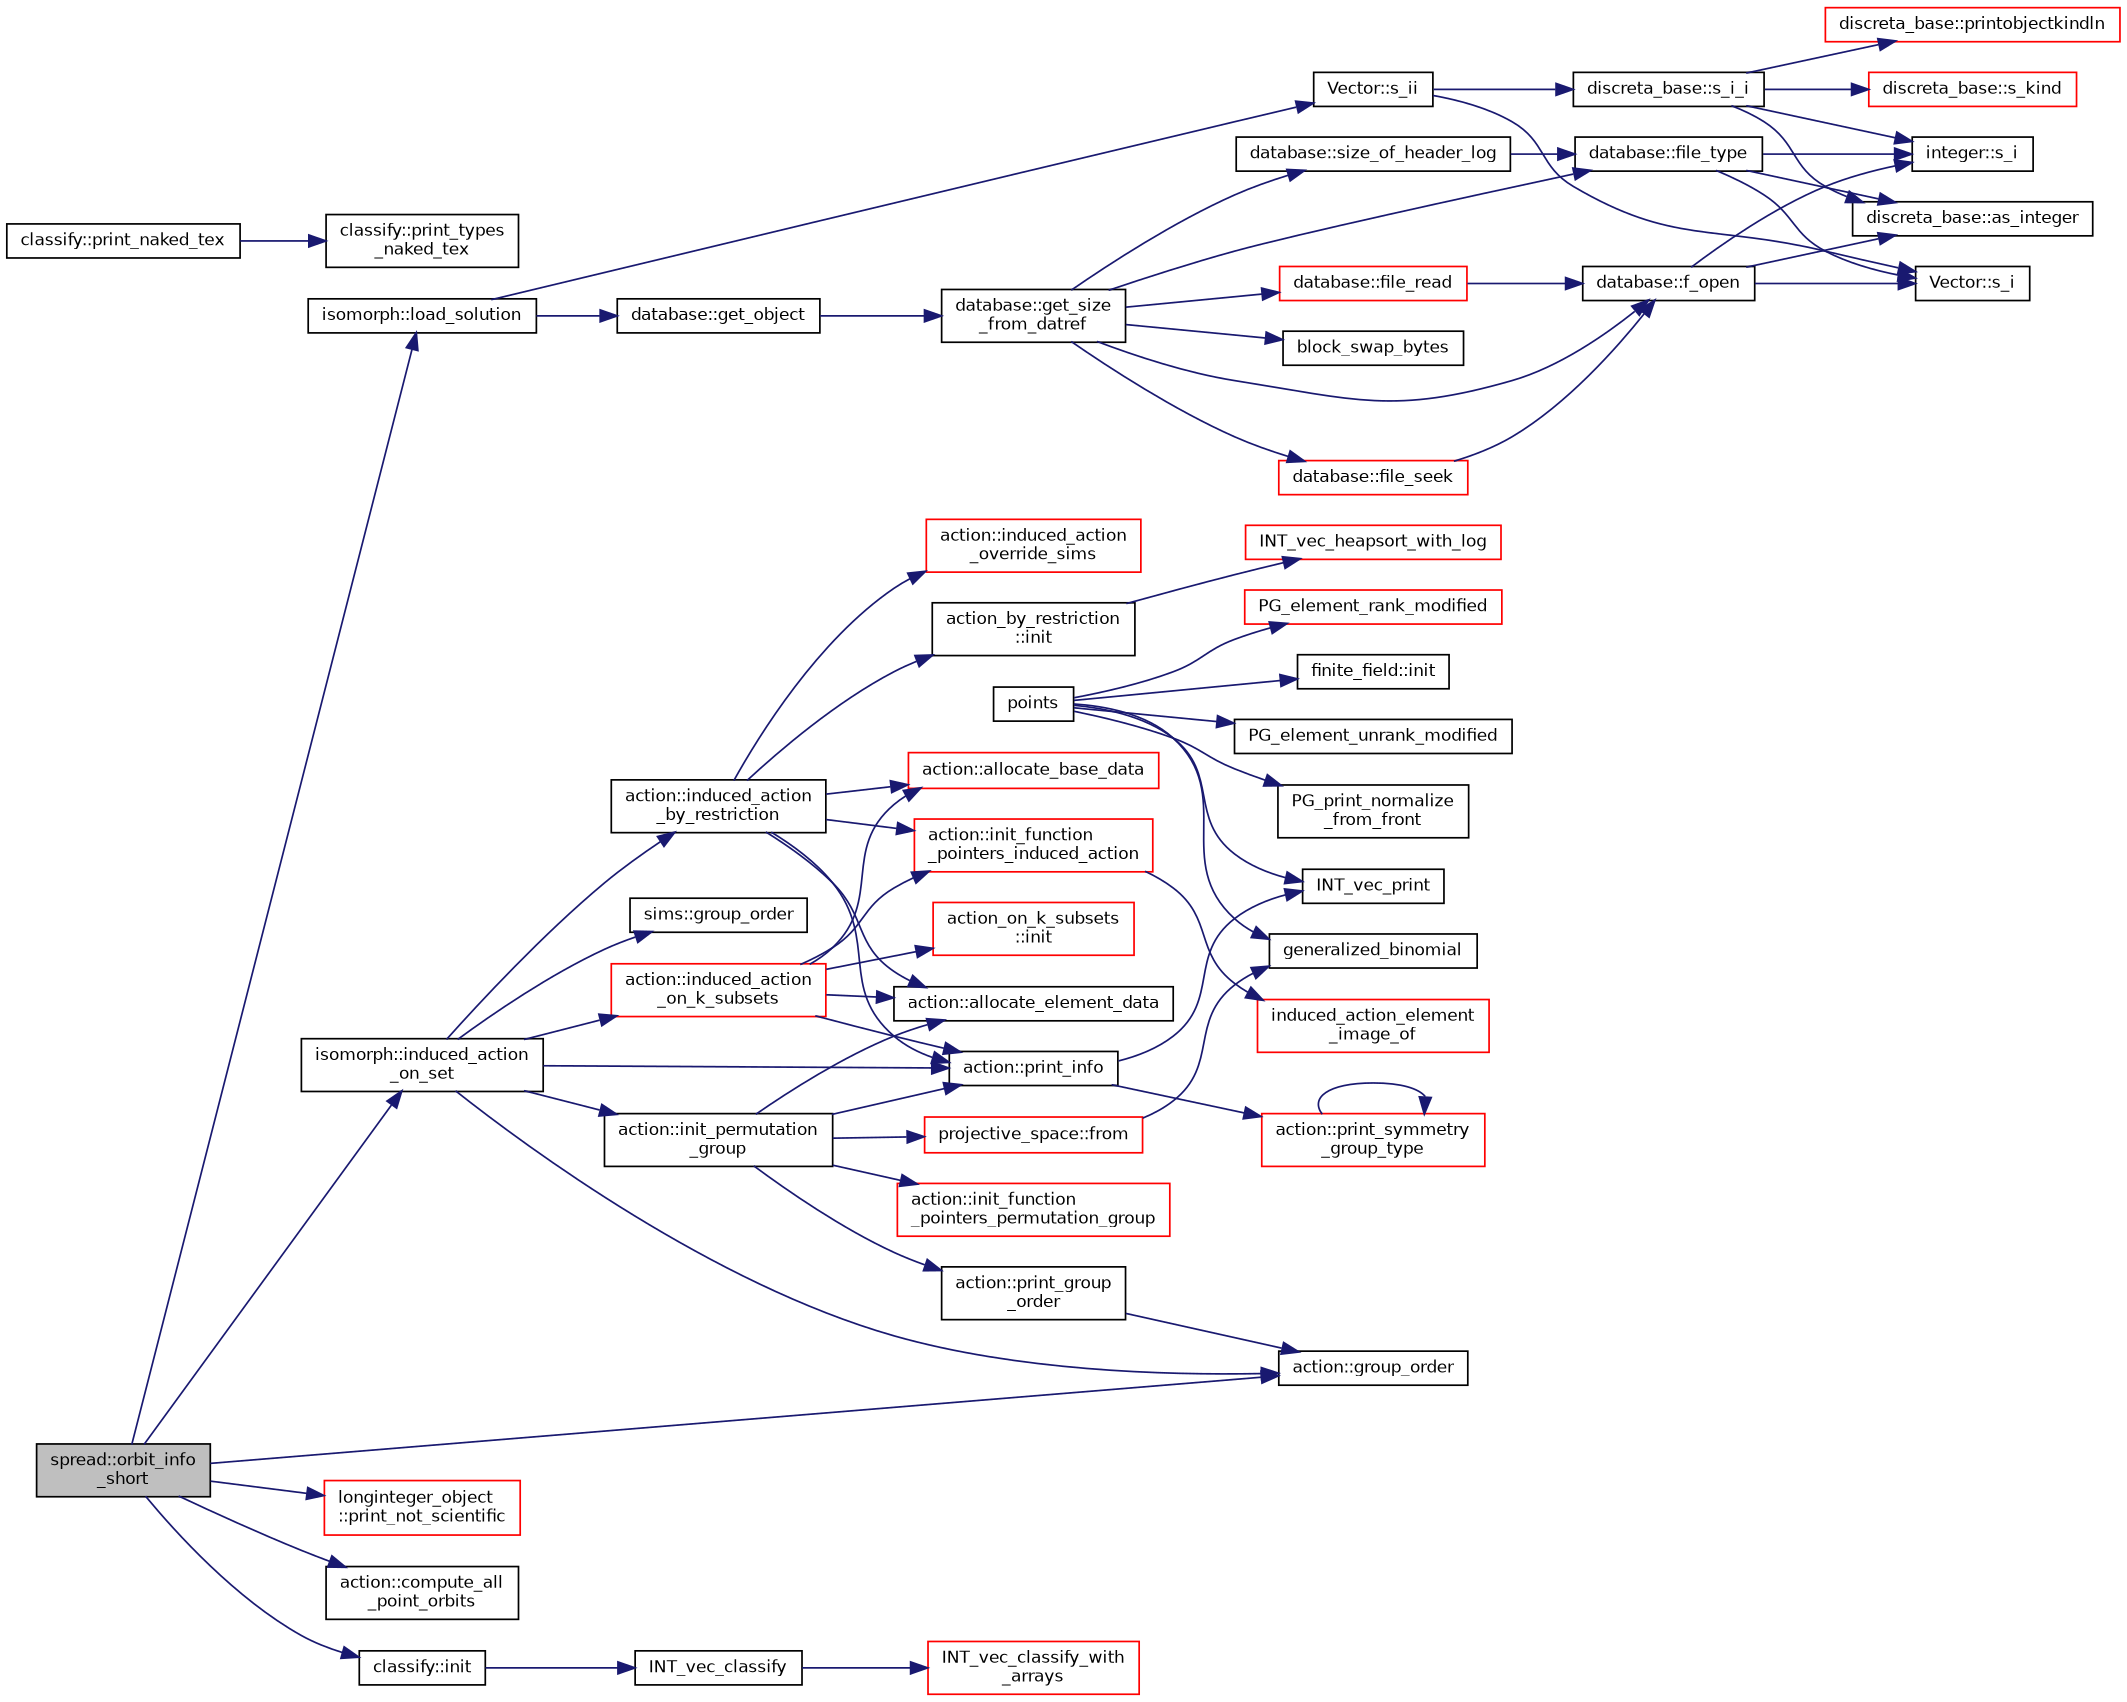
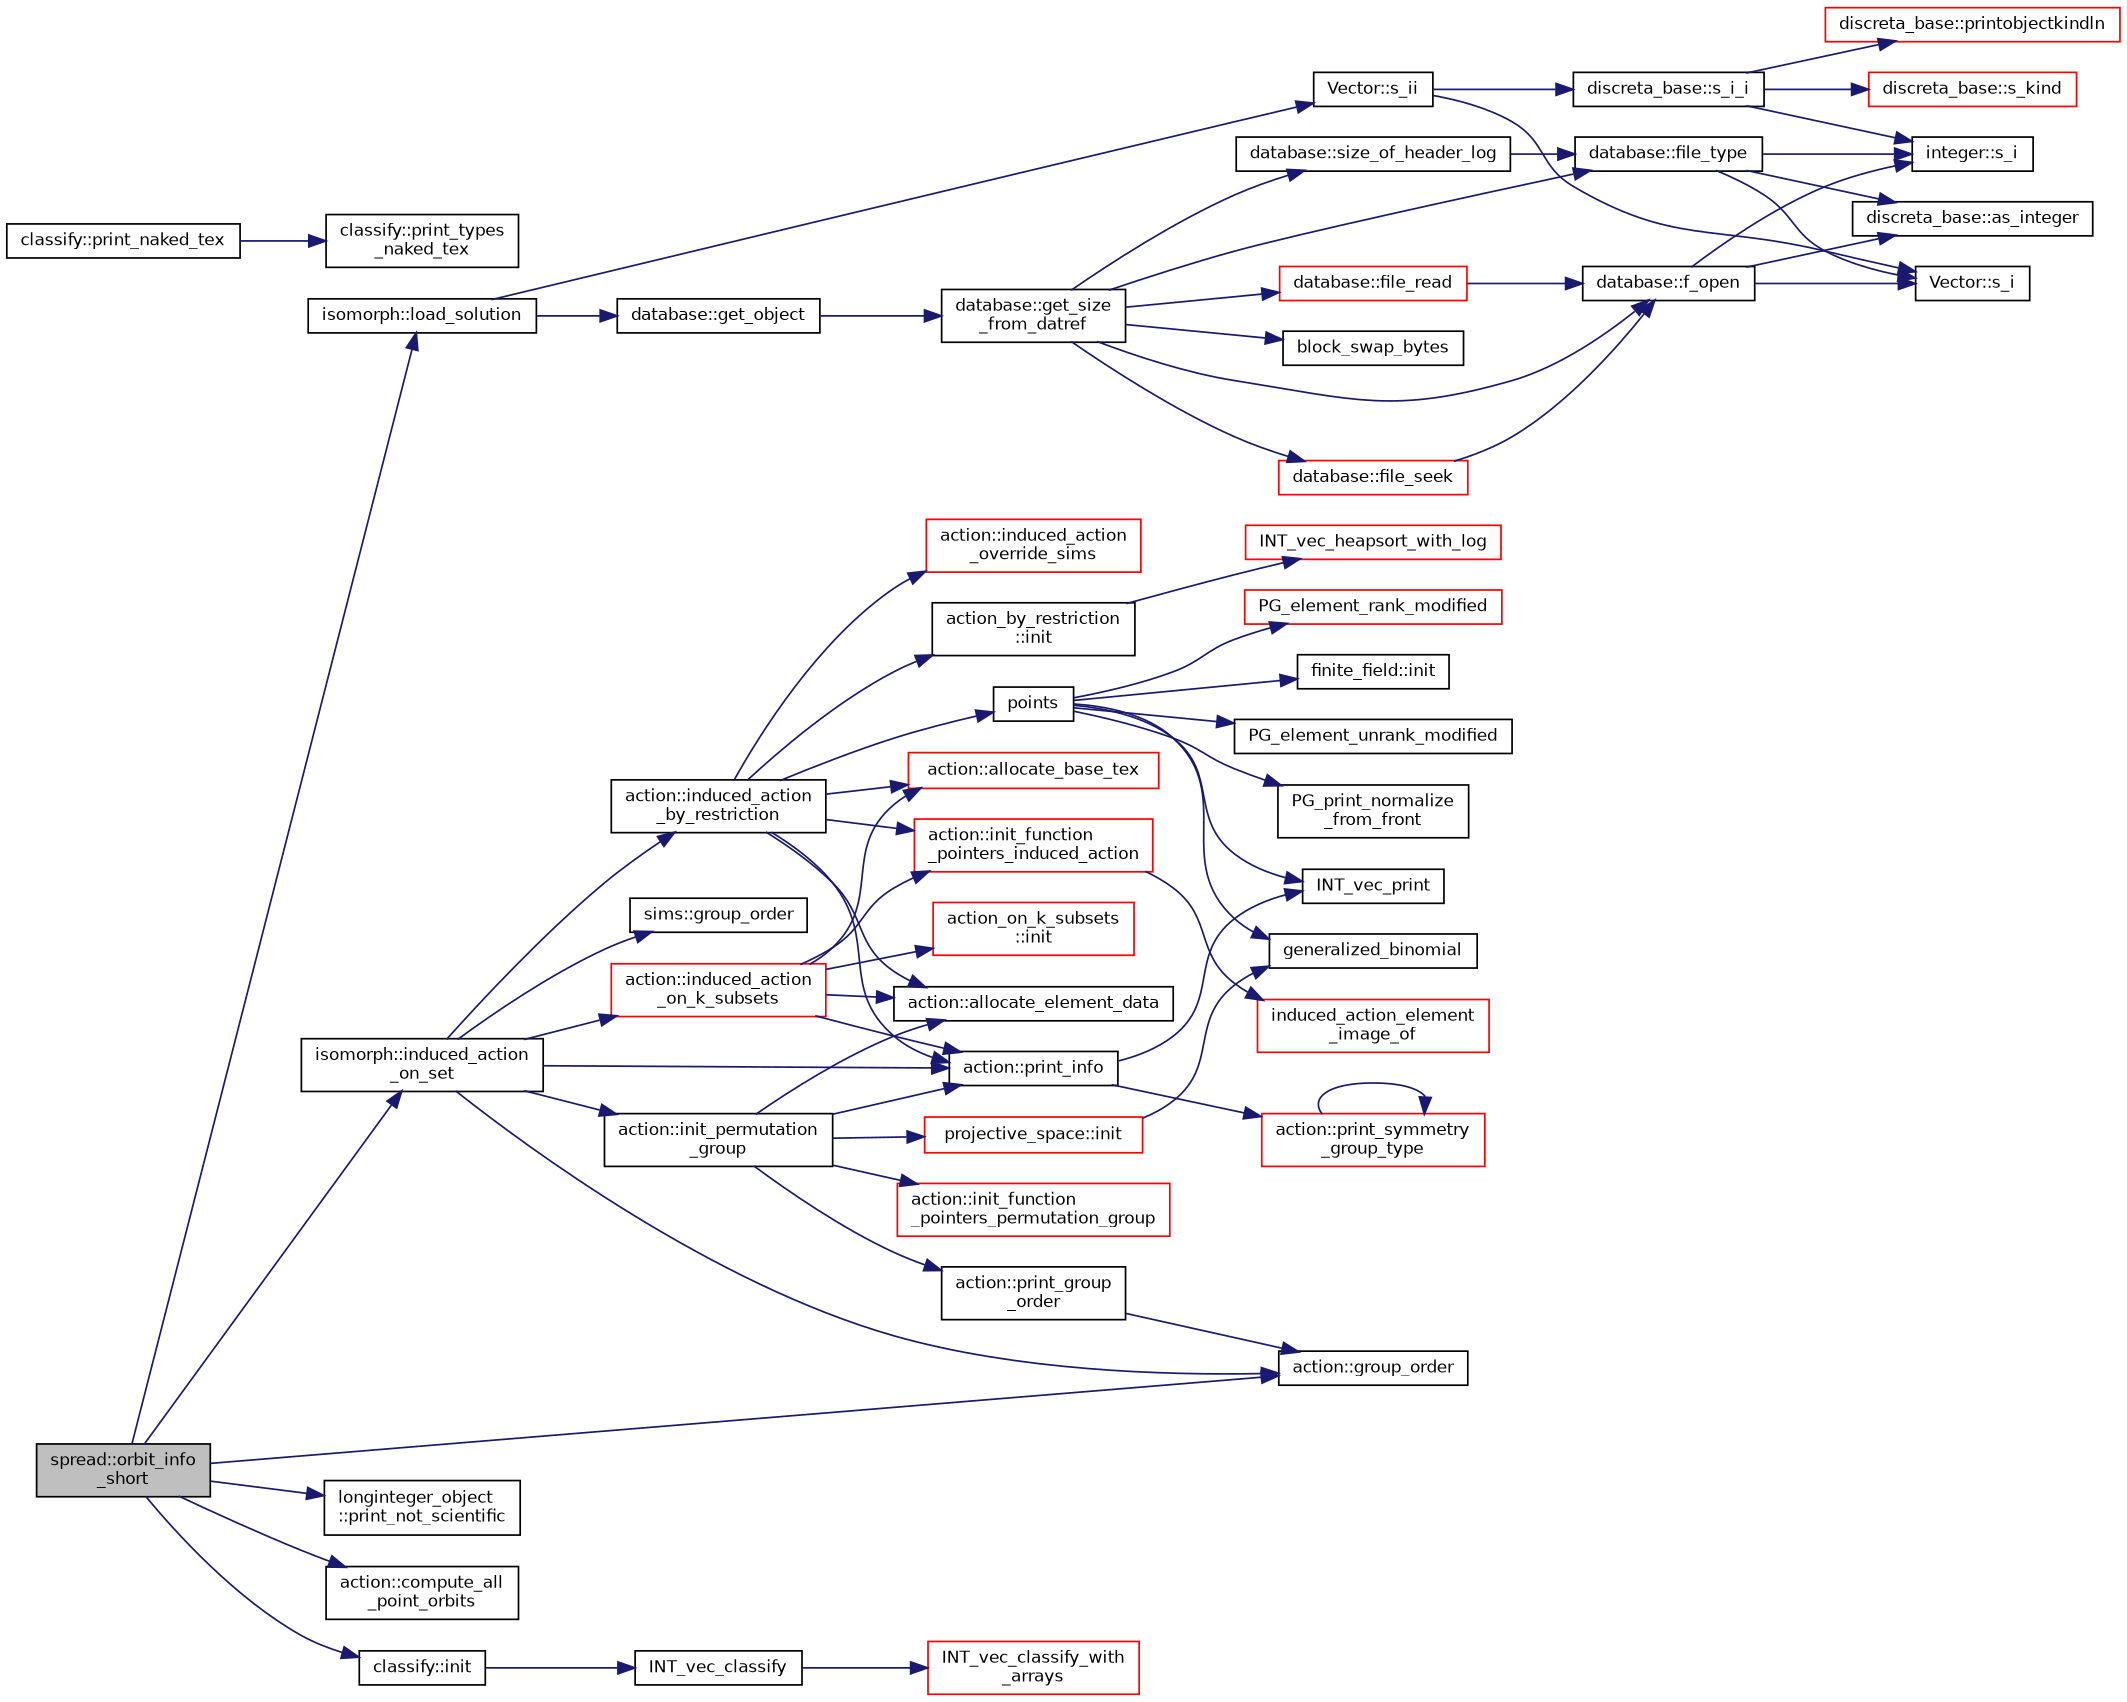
edge "discreta_base::s_i_i" -> "discreta_base::as_integer": removed
edge "action::induced_action _by_restriction" -> "points": added
node "action::allocate_base_data": label "action::allocate_base_data" -> "action::allocate_base_tex"
node "projective_space::from": label "projective_space::from" -> "projective_space::init"
node "longinteger_object ::print_not_scientific": color red -> black
